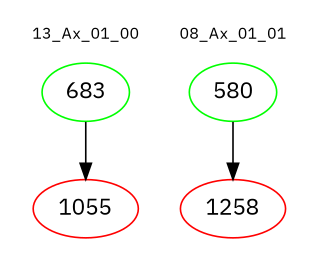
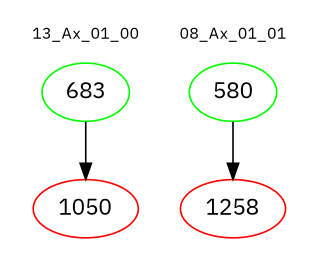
node "1055": label "1055" -> "1050"
